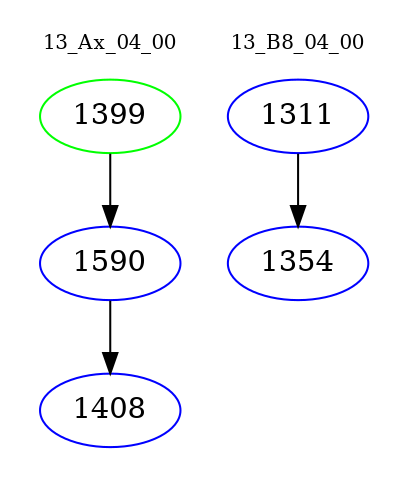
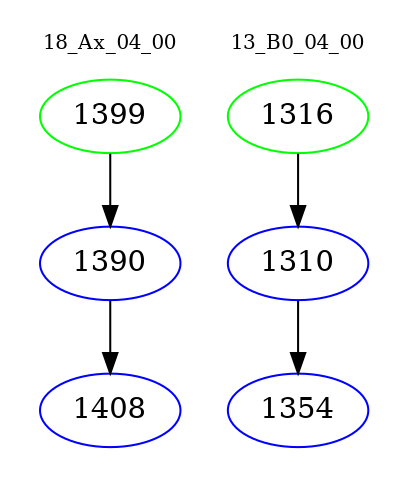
cluster "13_Ax_04_00": label "13_Ax_04_00" -> "18_Ax_04_00"
cluster "13_B8_04_00": label "13_B8_04_00" -> "13_B0_04_00"
node "1311": label "1311" -> "1310"
node "1316": added
node "1590": label "1590" -> "1390"
